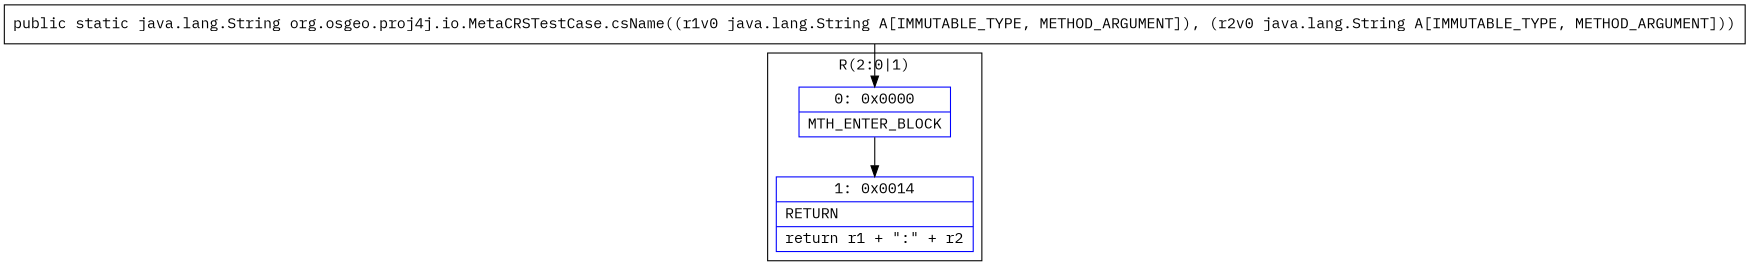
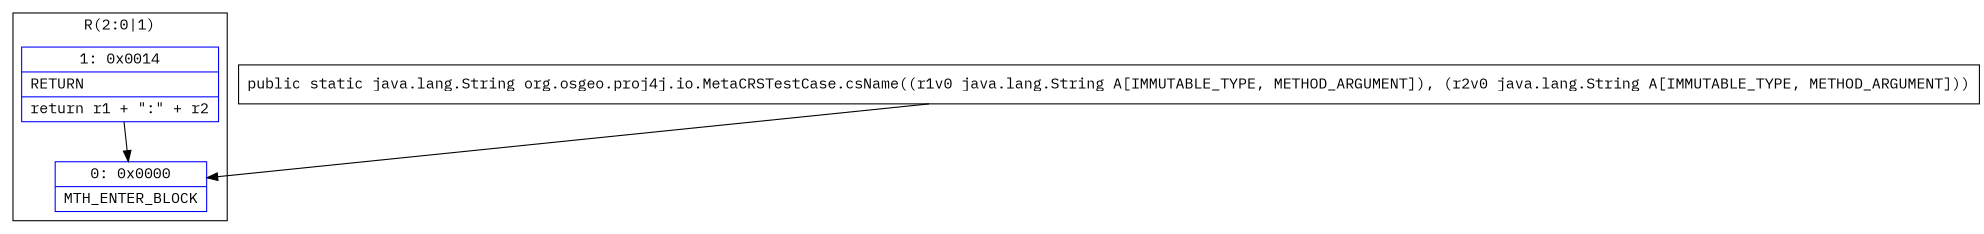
edge "0: 0x0000" -> "1: 0x0014": reversed
